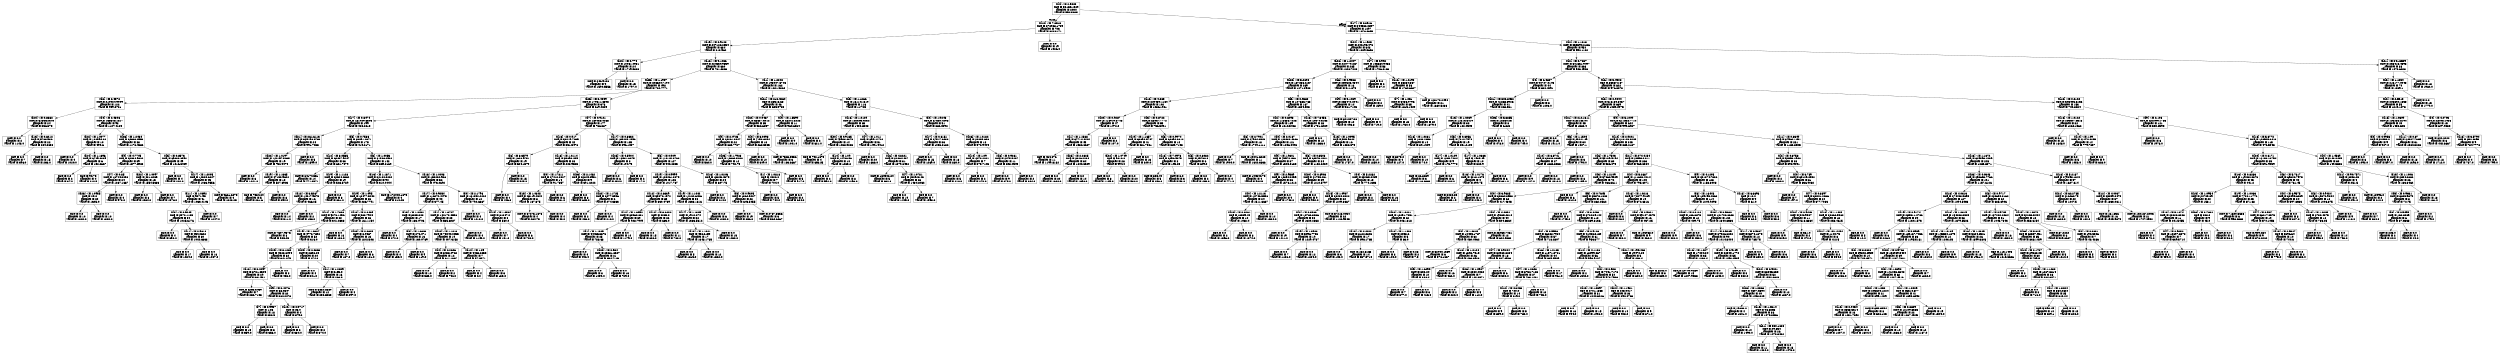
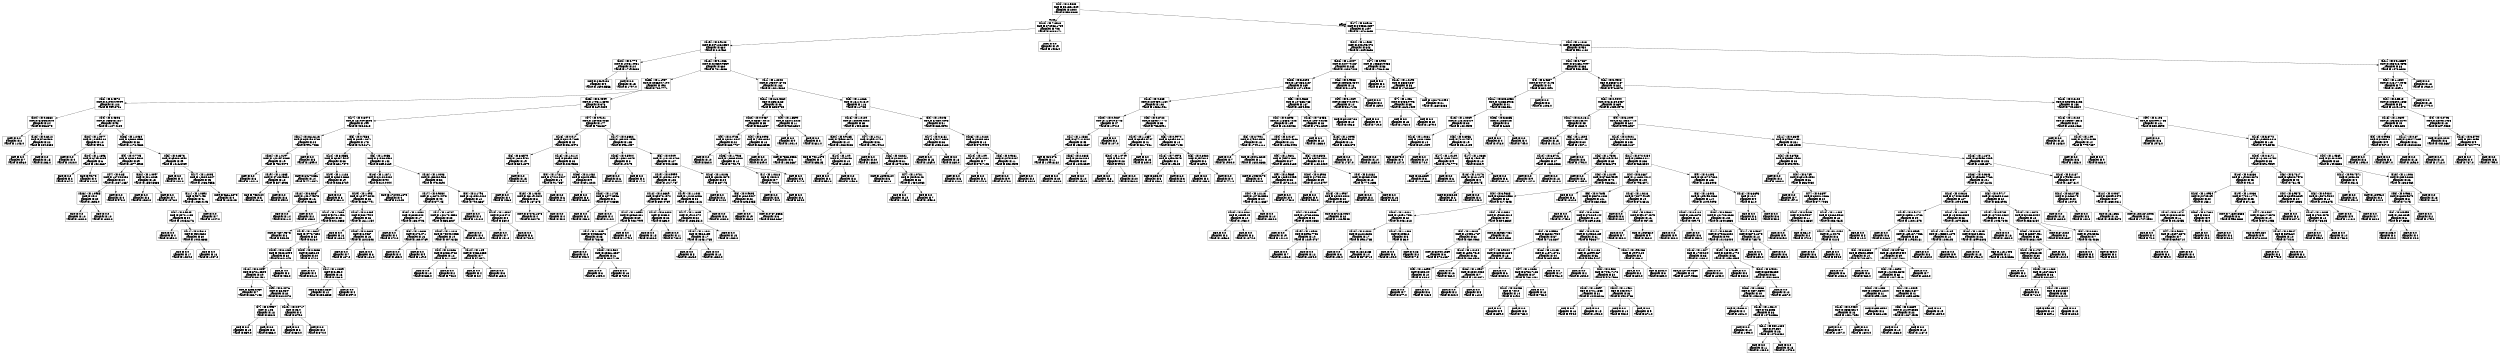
edge "mse = 0.0 samples = 3 value = 1794.0" -> "mse = 0.0 samples = 8 value = 1159.0": now "X[6] <= 1.7503 mse = 95189.9194 samples = 80 value = 536.075" -> "mse = 0.0 samples = 8 value = 1159.0"
edge "X[6] <= 3.3579 mse = 1628.9751 samples = 19 value = 524.1579" -> "mse = 0.0 samples = 4 value = 446.0": now "mse = 0.0 samples = 15 value = 545.0" -> "mse = 0.0 samples = 4 value = 446.0"
edge "X[15] <= 1.0954 mse = 22705.89 samples = 20 value = 153.1" -> "X[23] <= 3.7632 mse = 338.0 samples = 9 value = 45.0": added
